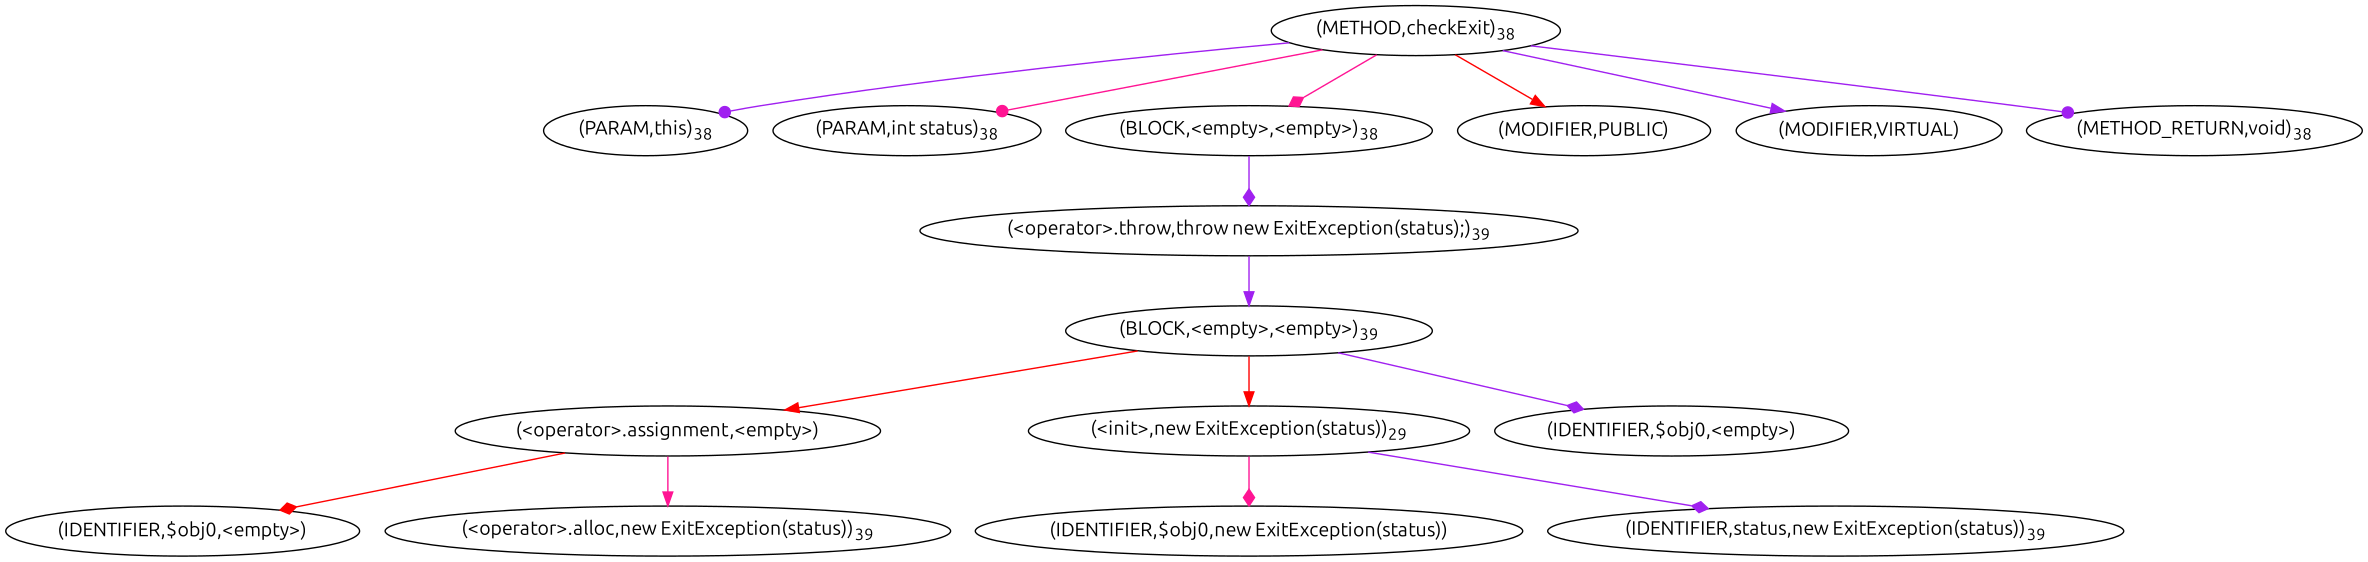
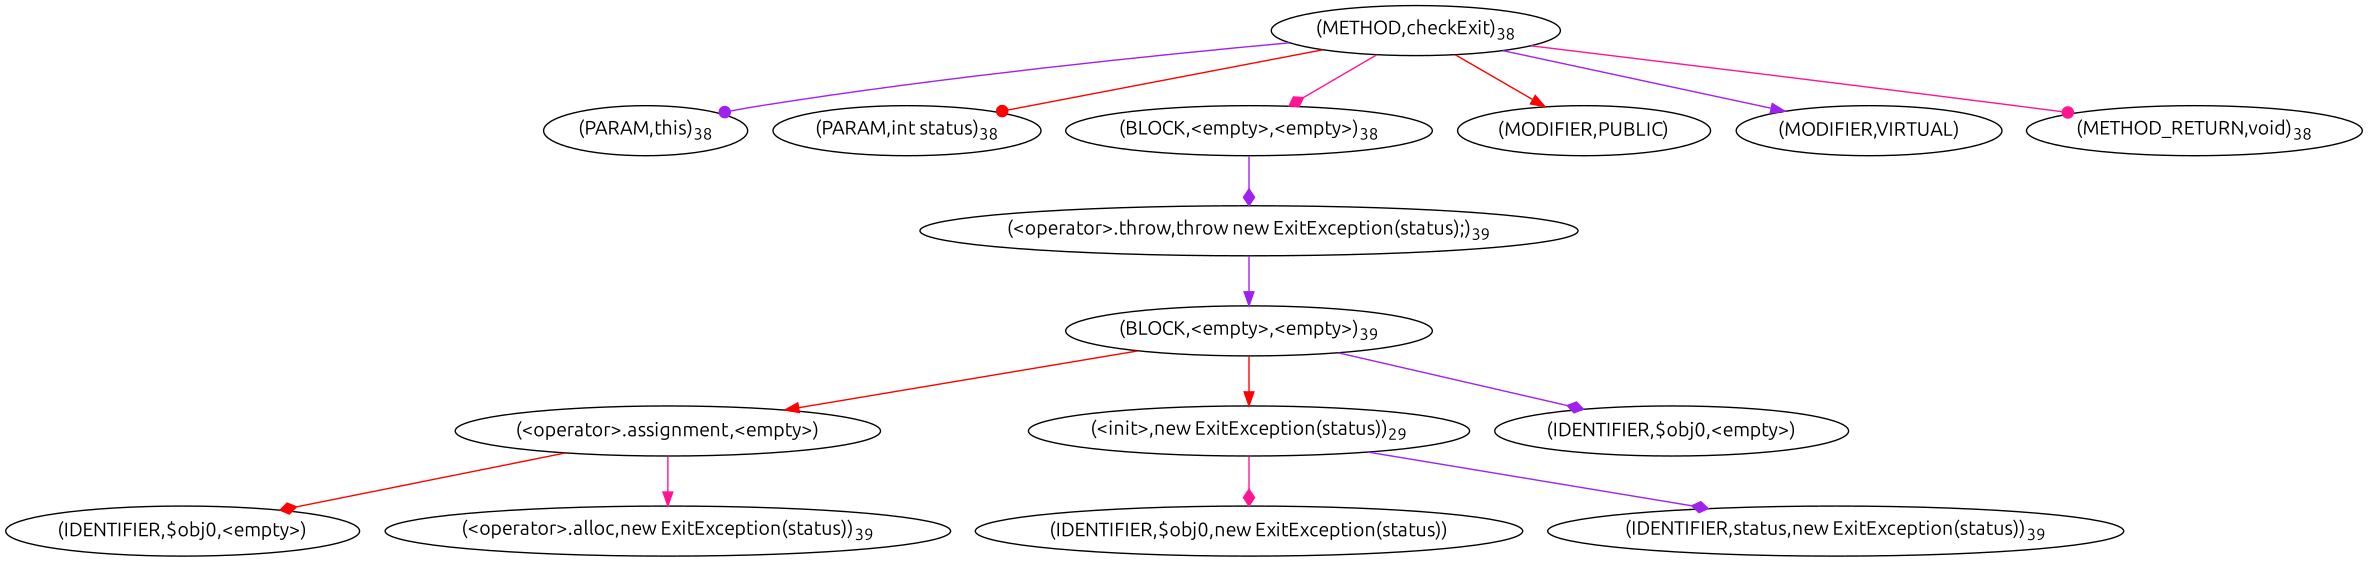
edge "(METHOD,checkExit)" -> "(METHOD_RETURN,void)": color purple -> deeppink
edge "(METHOD,checkExit)" -> "(PARAM,int status)": color deeppink -> red
